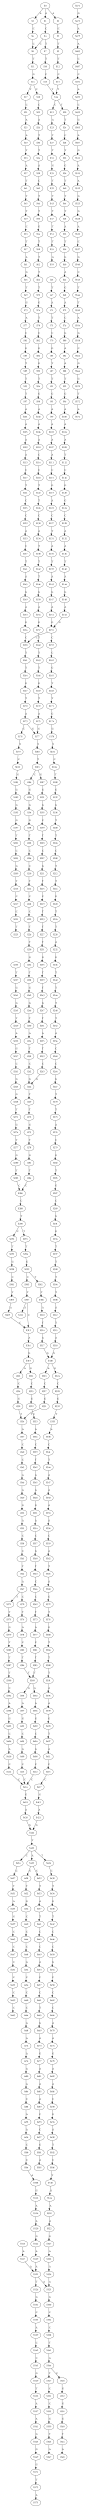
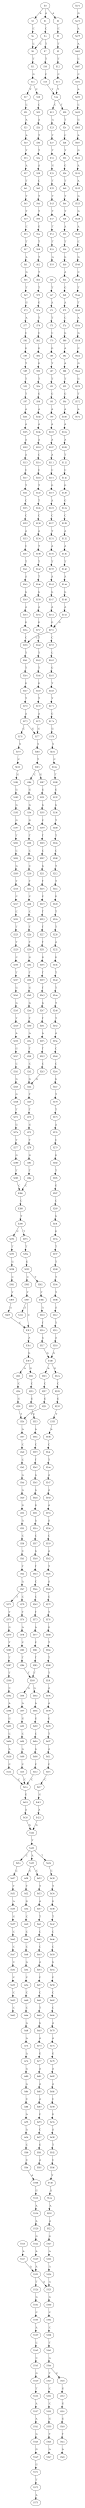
node "S229": added
